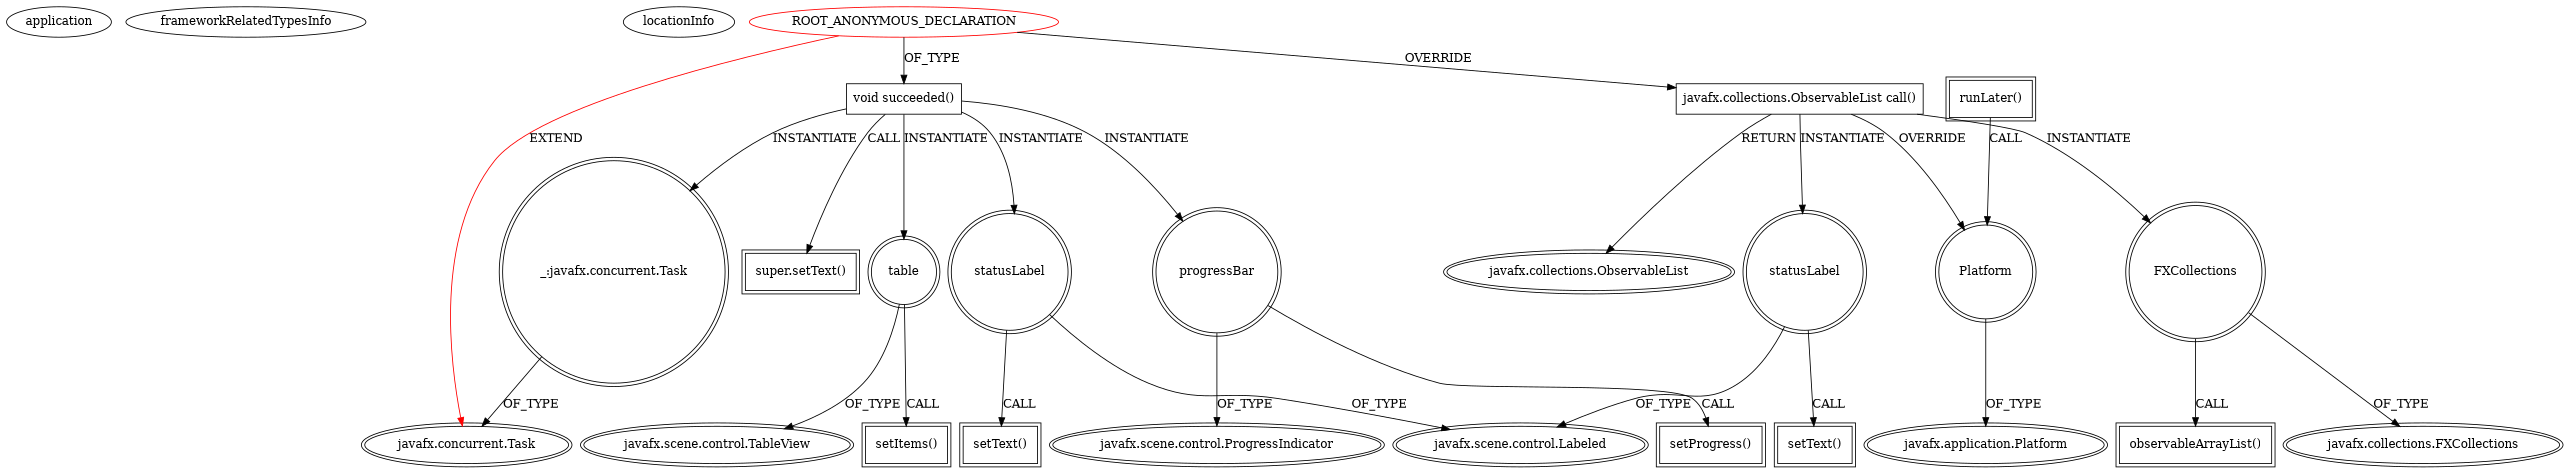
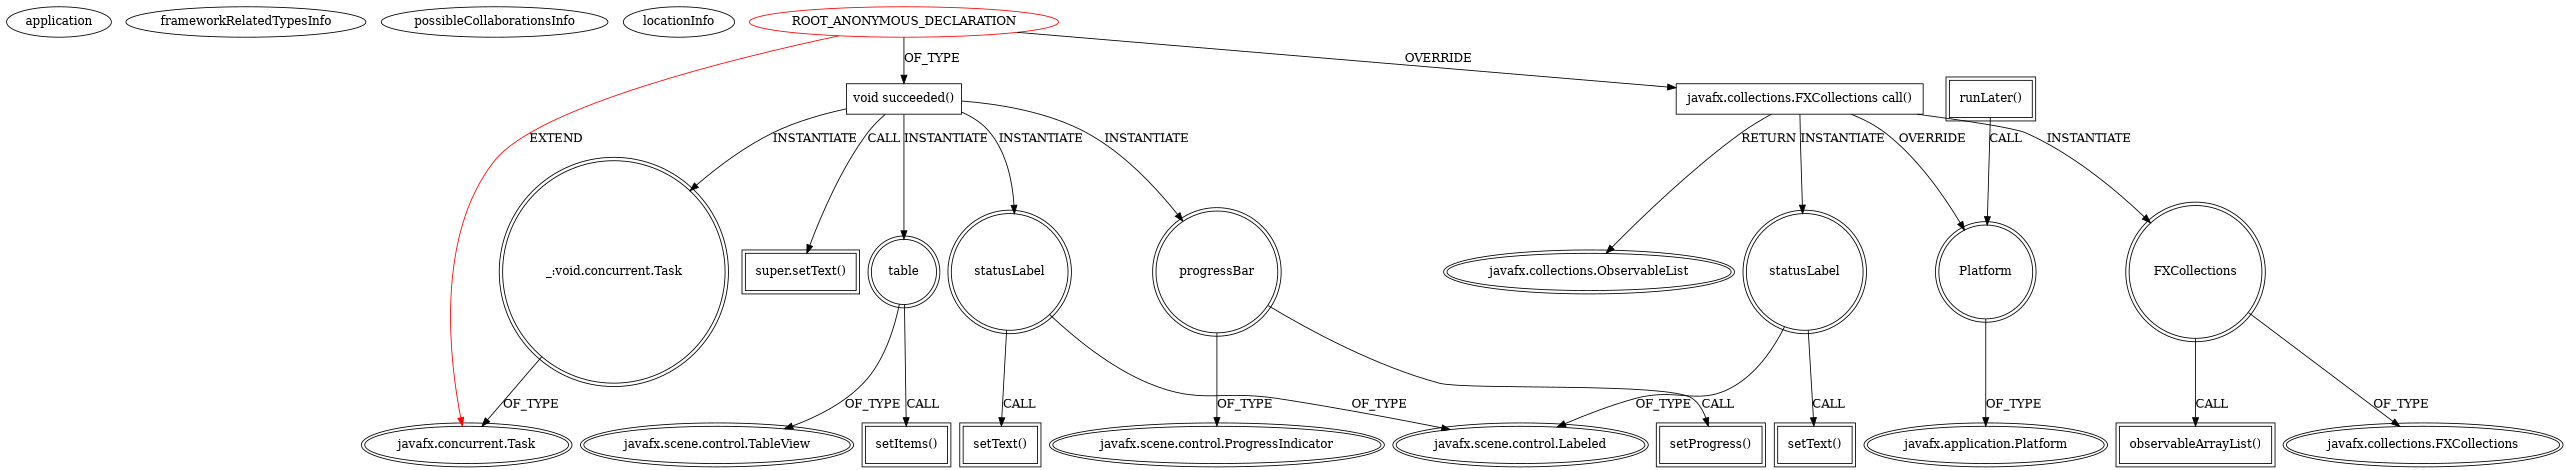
node "possibleCollaborationsInfo": added
node "javafx.collections.ObservableList call()": label "javafx.collections.ObservableList call()" -> "javafx.collections.FXCollections call()"
node "_:javafx.concurrent.Task": label "_:javafx.concurrent.Task" -> "_:void.concurrent.Task"
